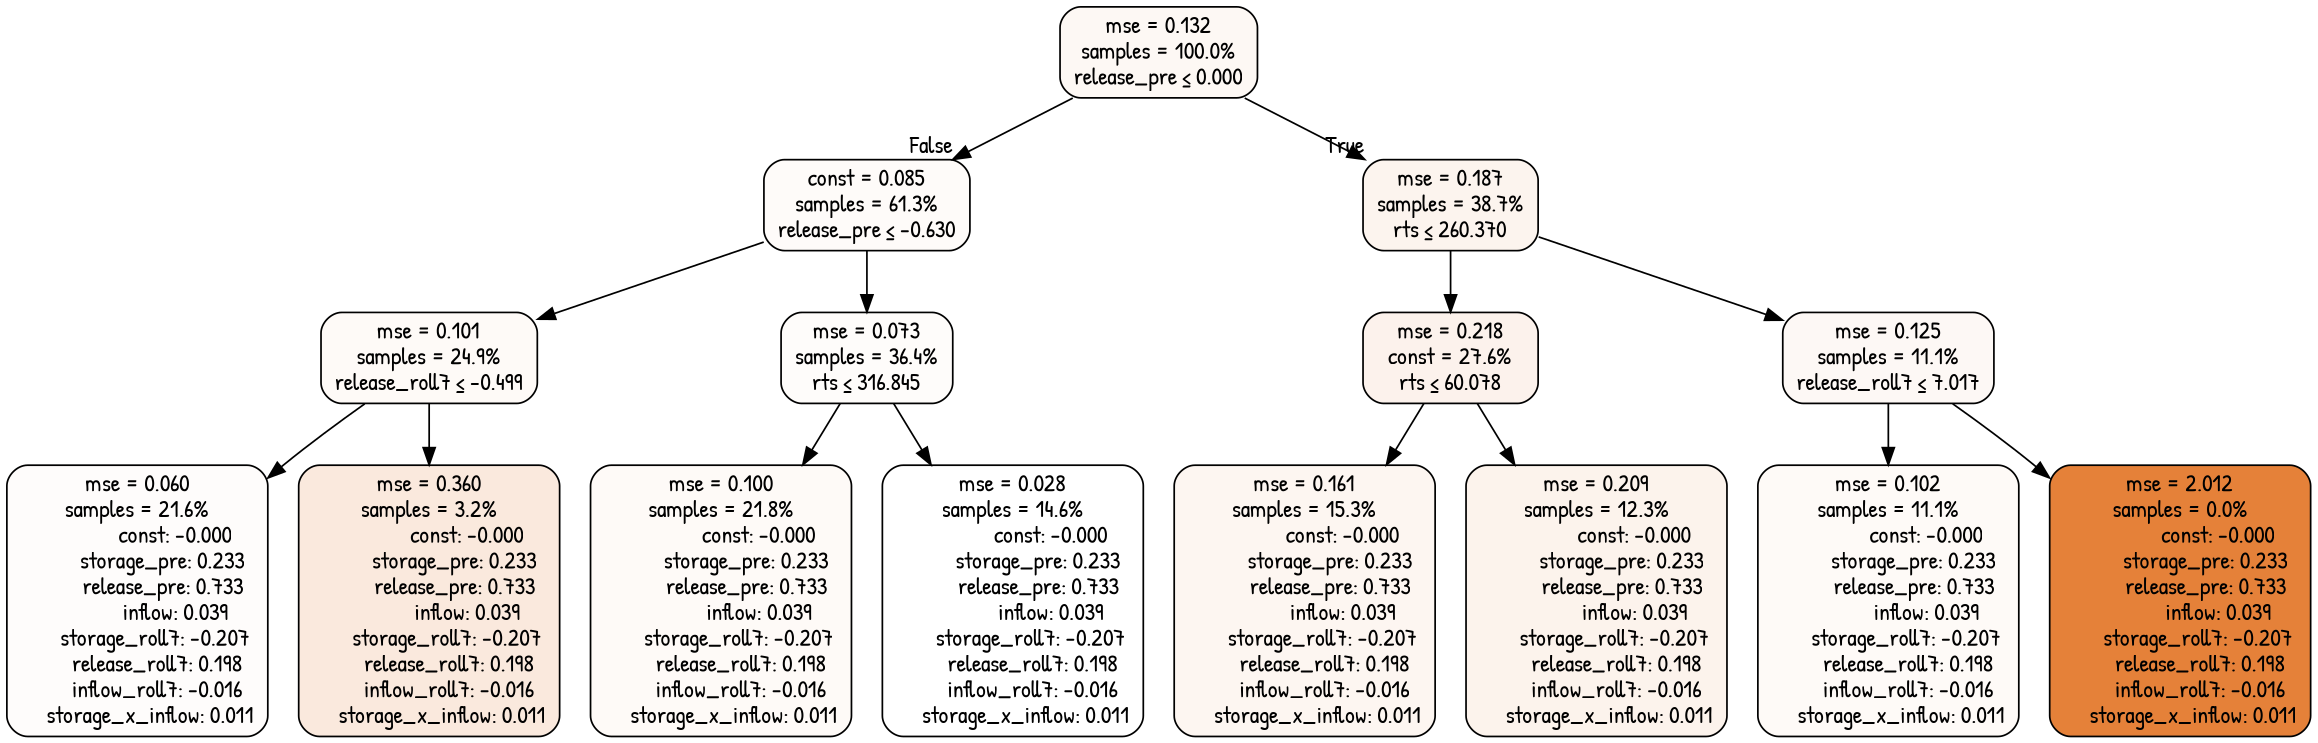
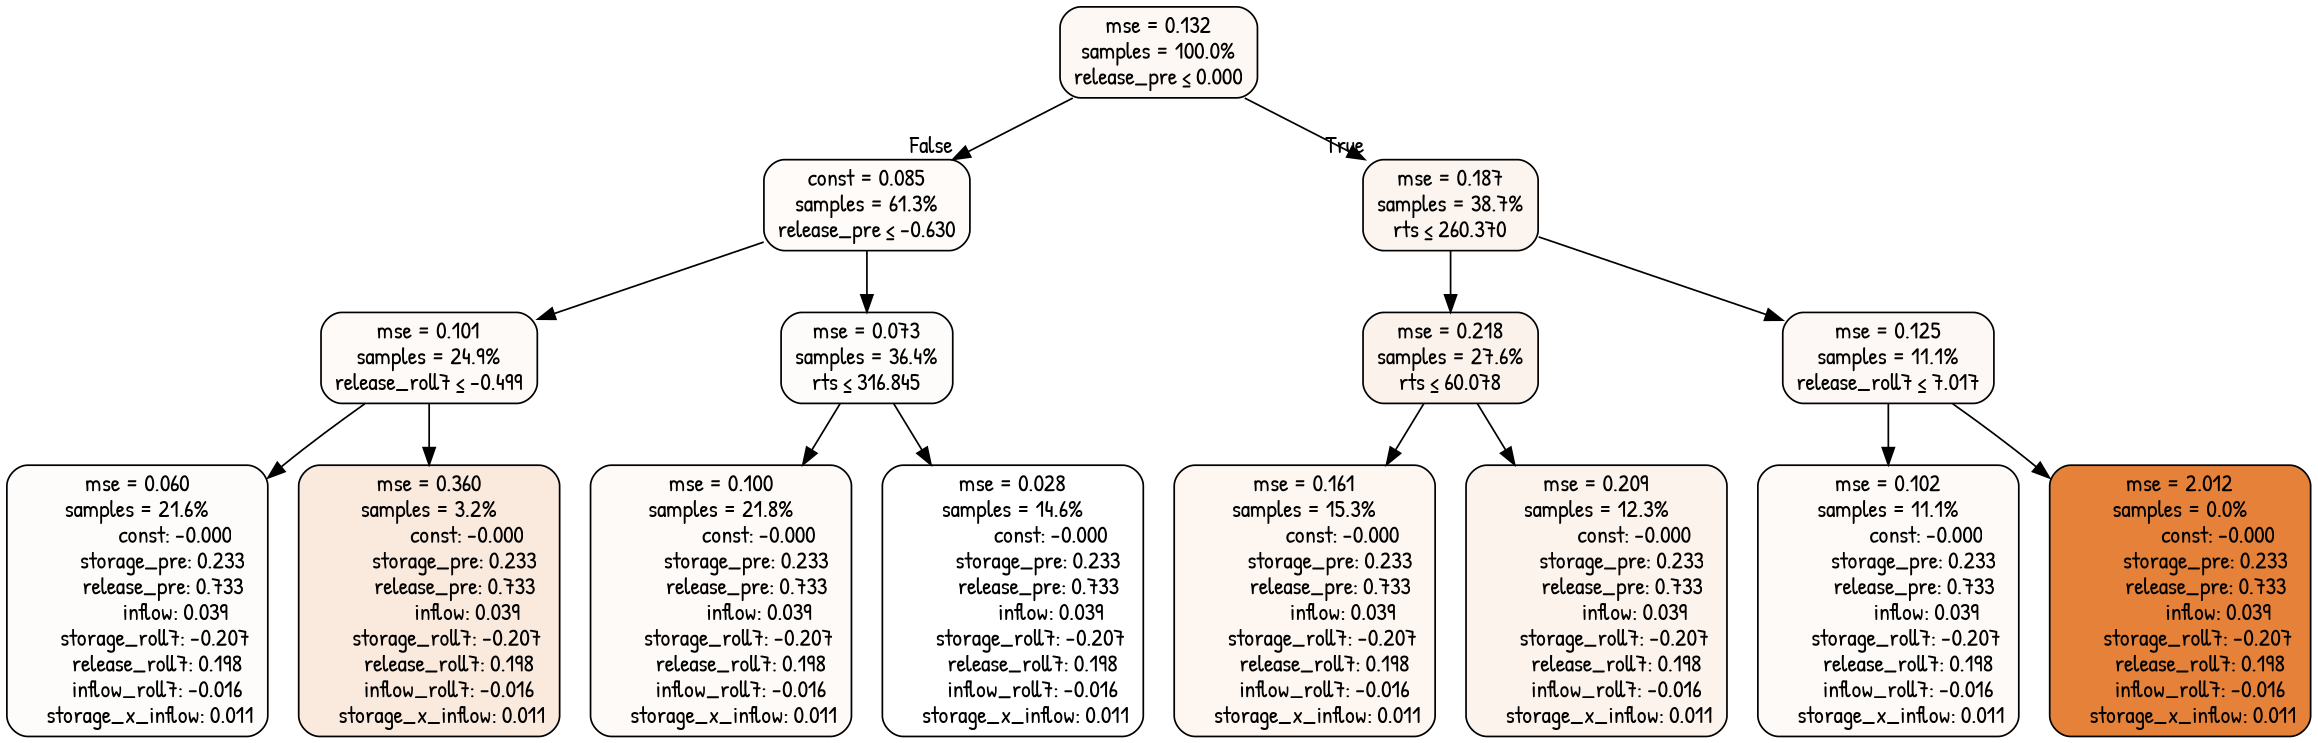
node "mse = 0.218 const = 27.6% rts ≤ 60.078": label "mse = 0.218 const = 27.6% rts ≤ 60.078" -> "mse = 0.218 samples = 27.6% rts ≤ 60.078"
